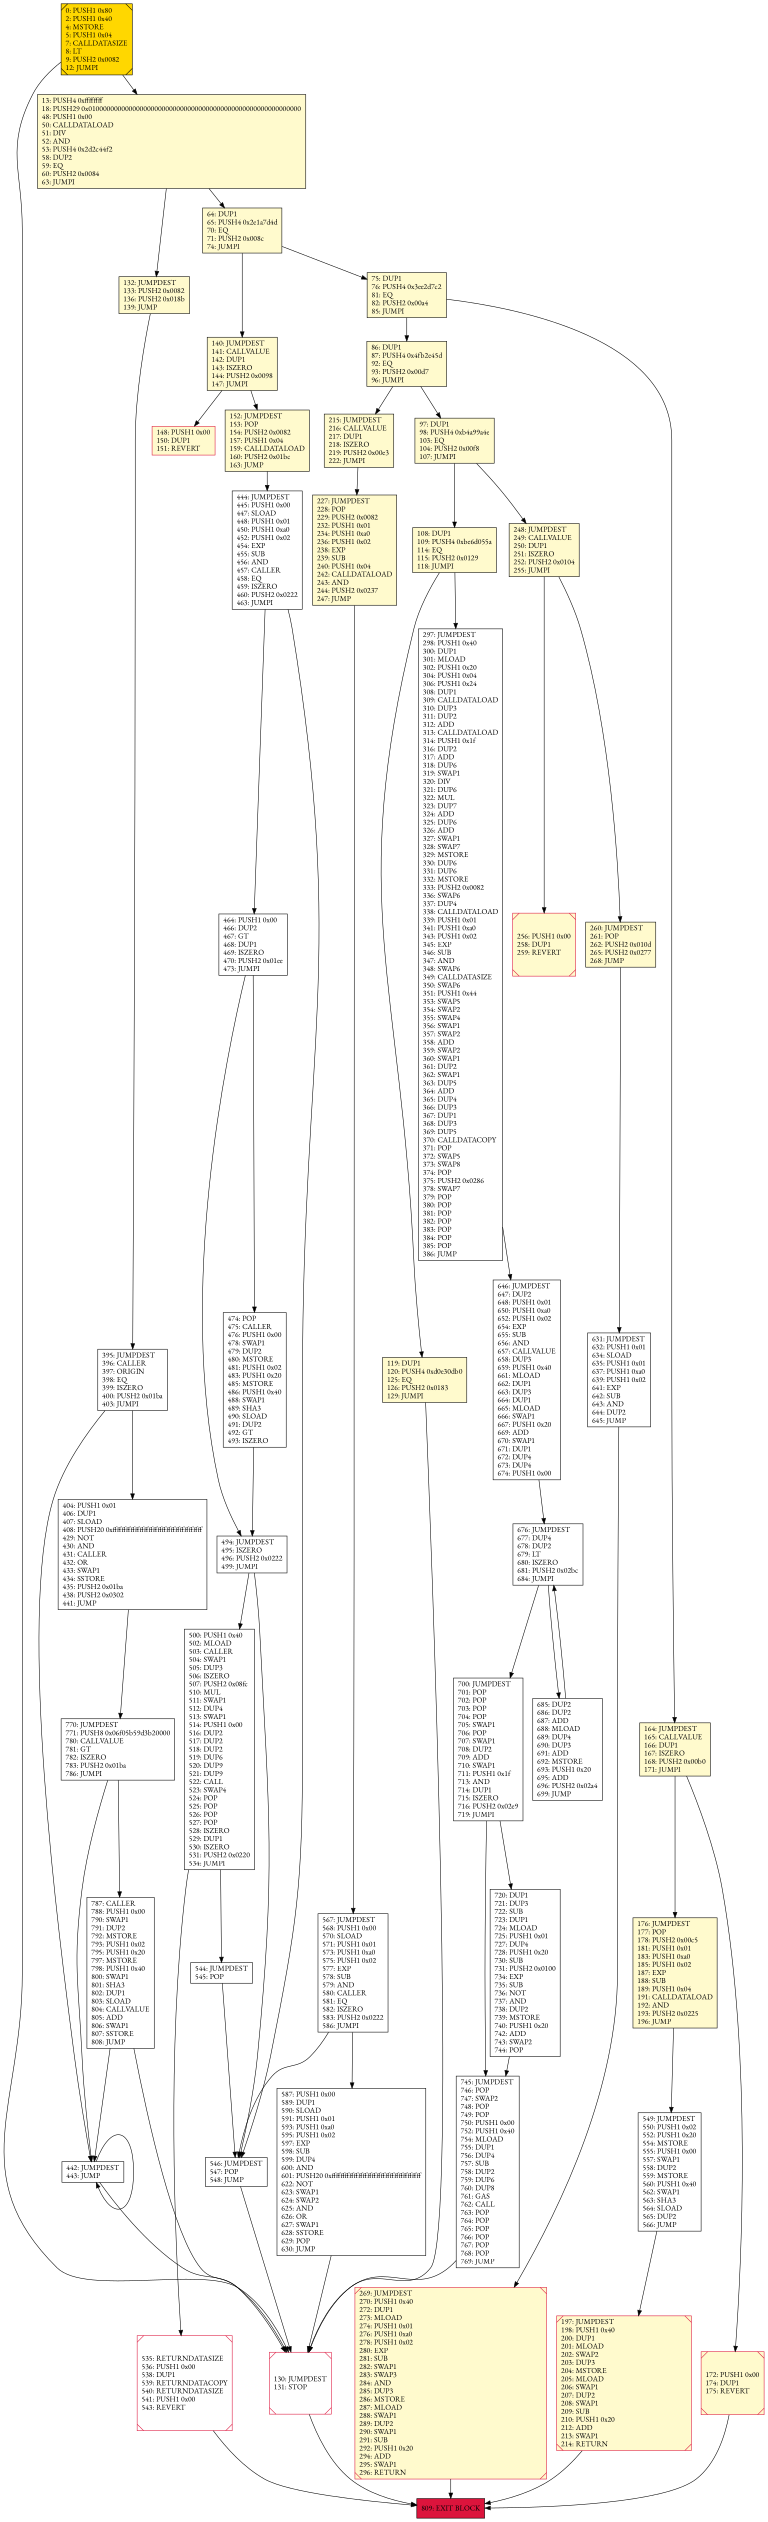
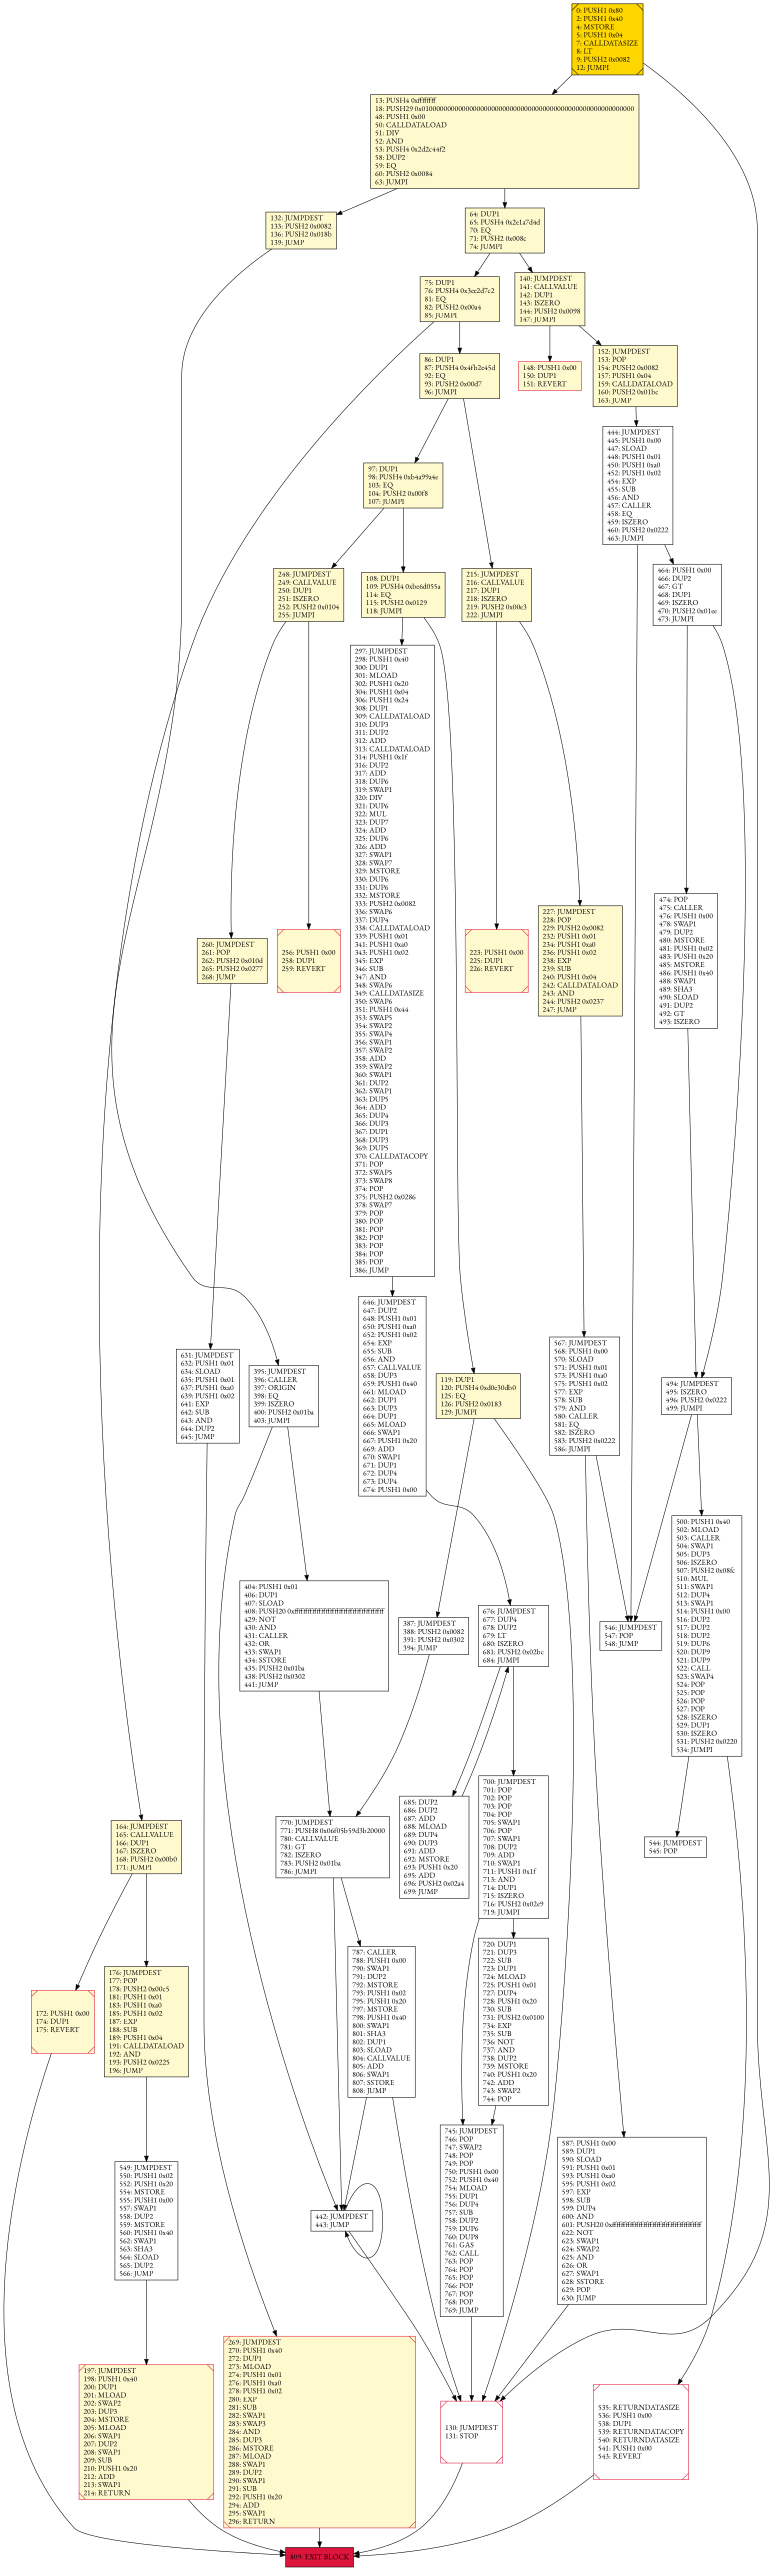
node "223: PUSH1 0x00 225: DUP1 226: REVERT": added
node "387: JUMPDEST 388: PUSH2 0x0082 391: PUSH2 0x0302 394: JUMP": added
edge "544: JUMPDEST 545: POP" -> "546: JUMPDEST 547: POP 548: JUMP": removed
edge "546: JUMPDEST 547: POP 548: JUMP" -> "130: JUMPDEST 131: STOP": removed
